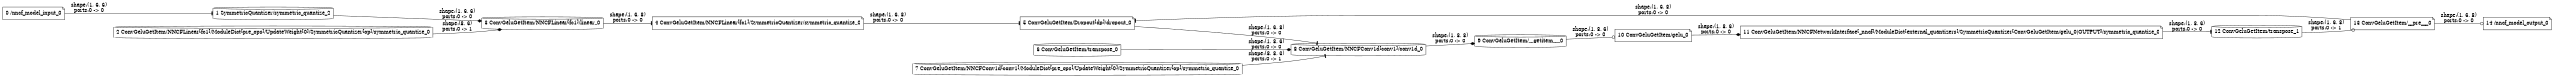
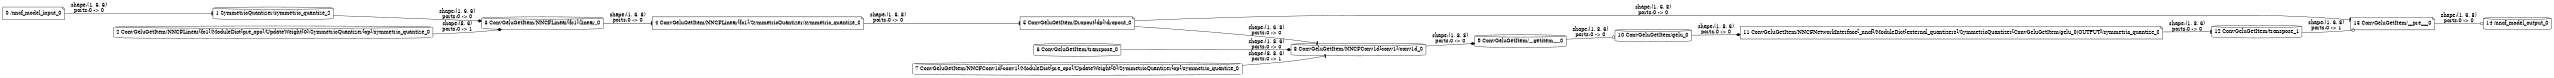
edge "13 ConvGeluGetItem/__pre___0" -> "5 ConvGeluGetItem/Dropout[dp]/dropout_0": reversed
node "14 /nncf_model_output_0": shape note -> cylinder
node "10 ConvGeluGetItem/gelu_0": shape note -> cylinder
